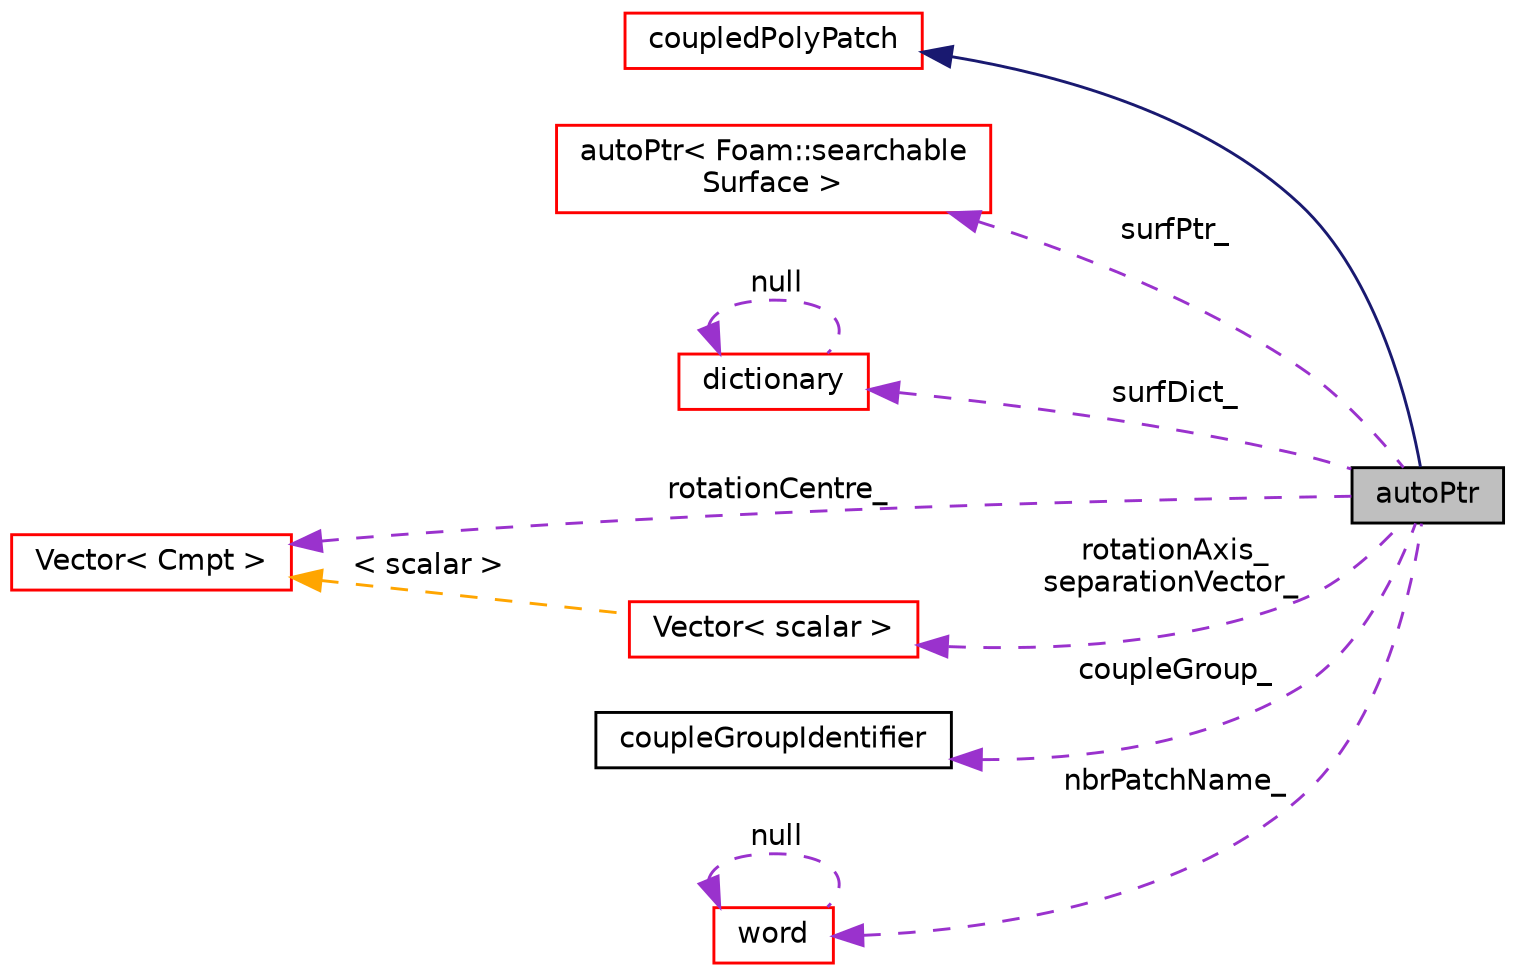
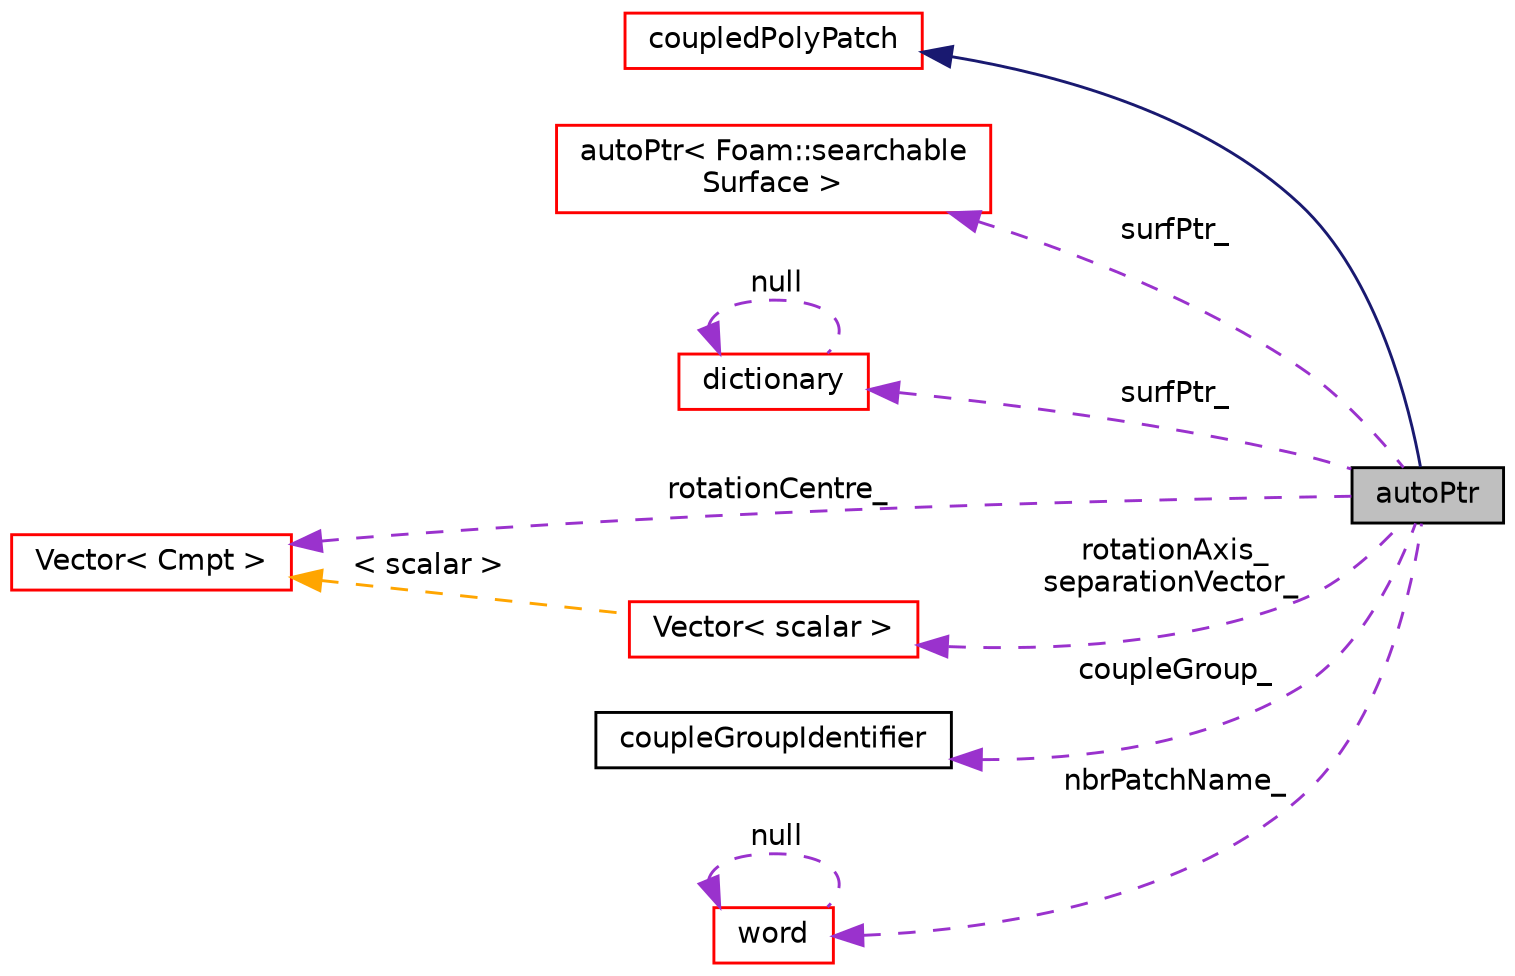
edge "autoPtr" -> "dictionary": label " surfDict_" -> " surfPtr_"
